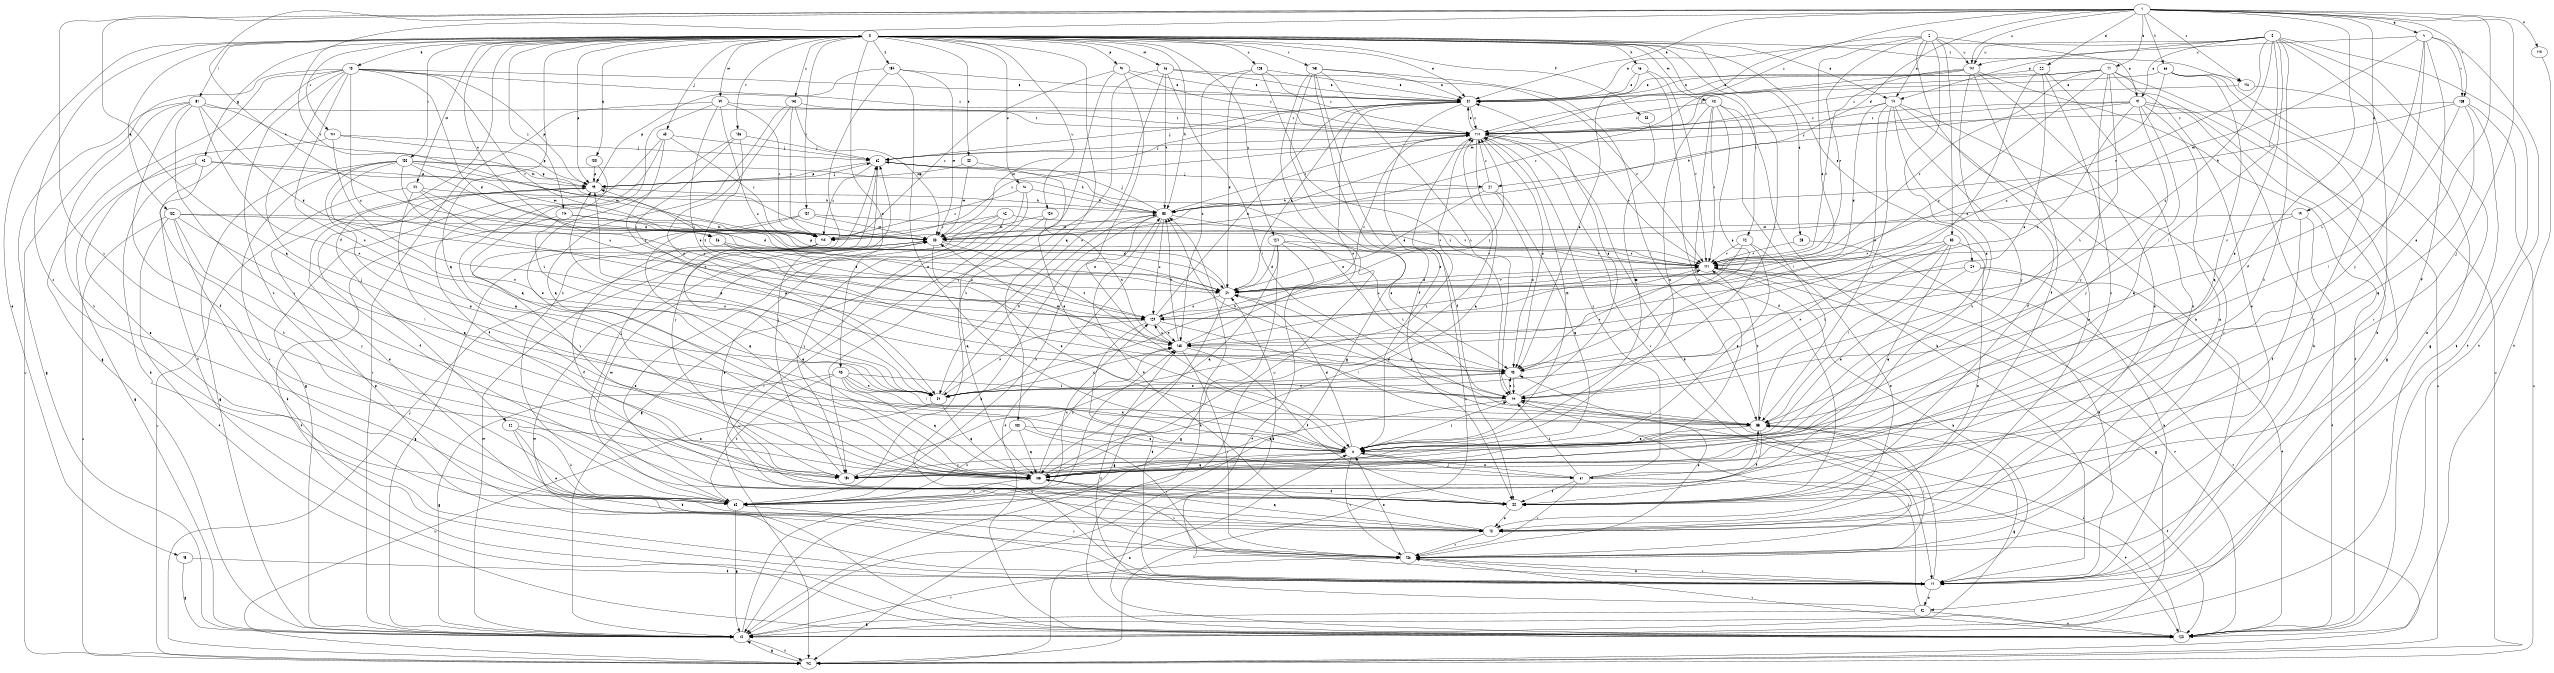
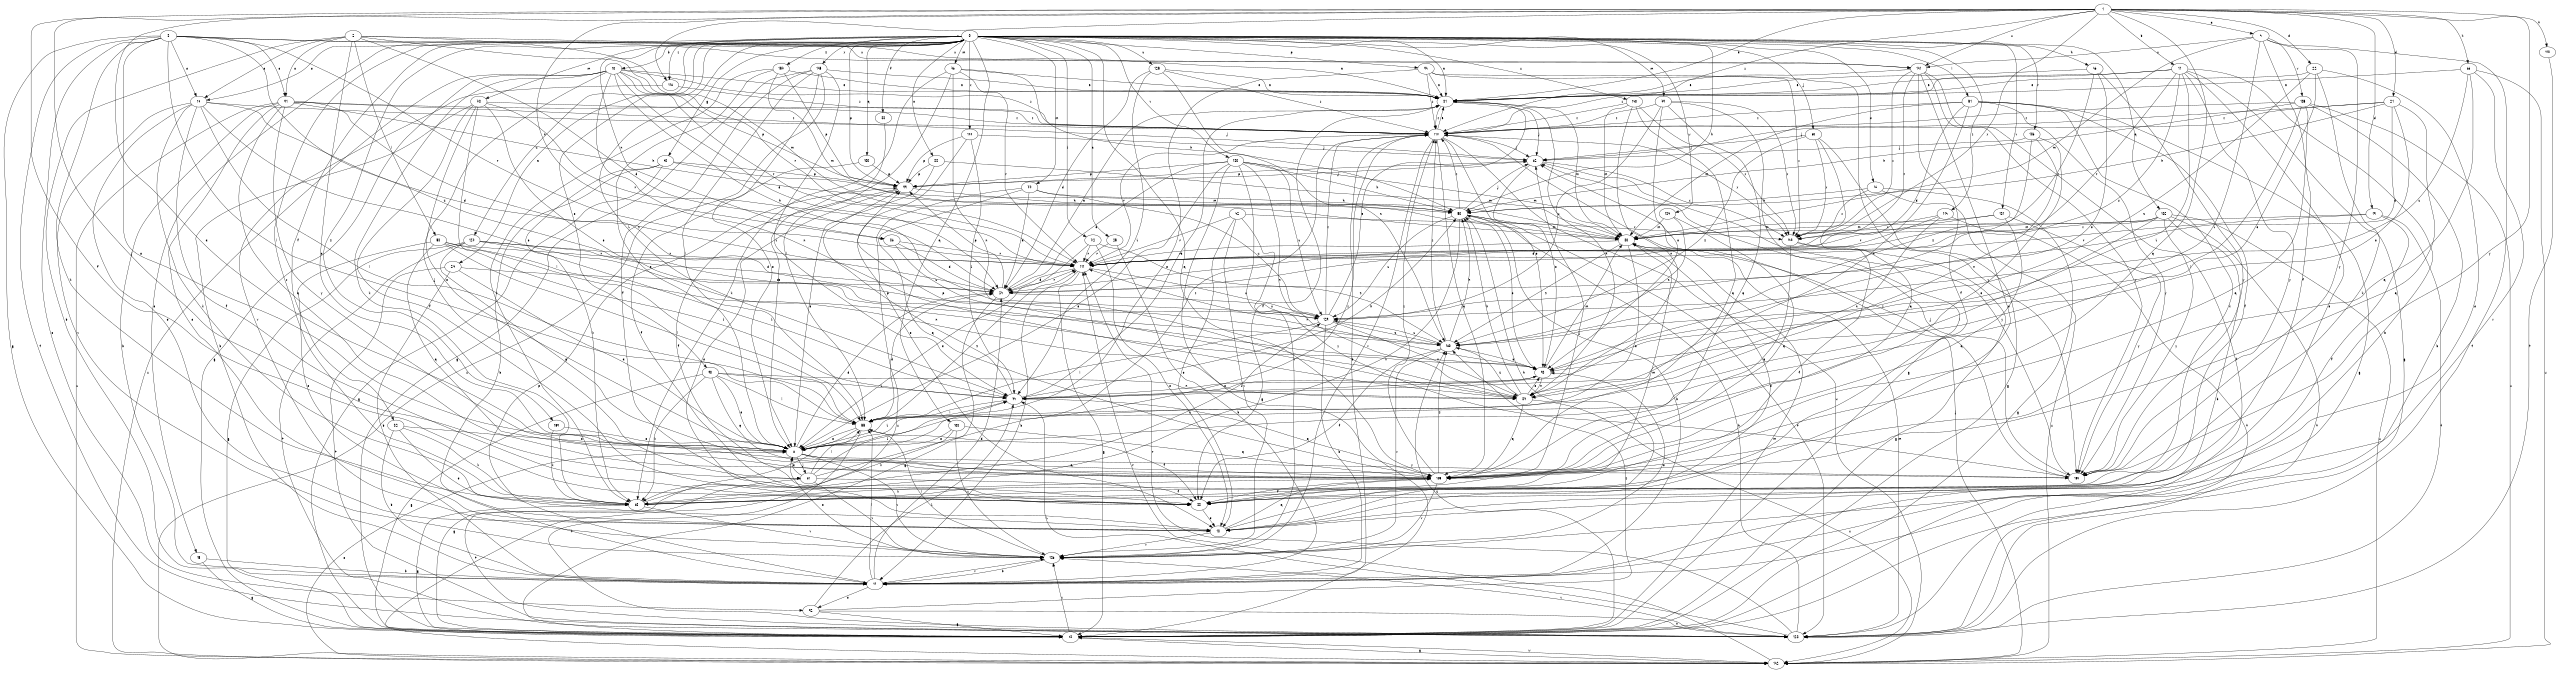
edge "1" -> "135": removed, label "v"
edge "62" -> "21": reversed
edge "10" -> "129": label "u" -> "h"
edge "79" -> "43": label "v" -> "g"
node "159": added
edge "10" -> "123": removed, label "t"
